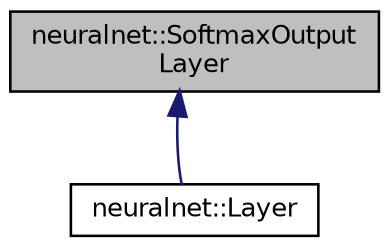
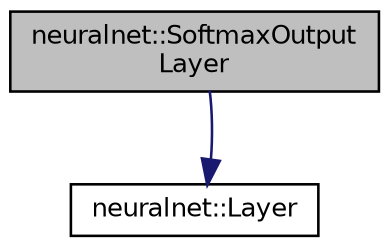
edge "neuralnet::Layer" -> "neuralnet::SoftmaxOutput Layer": reversed
